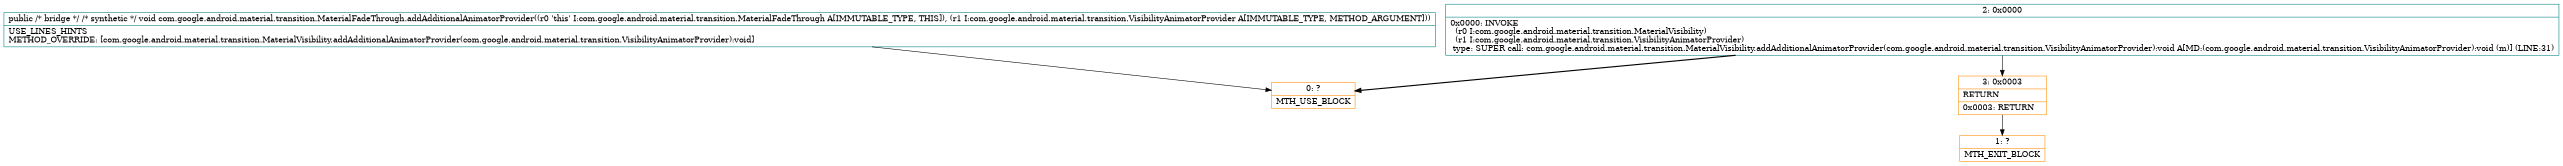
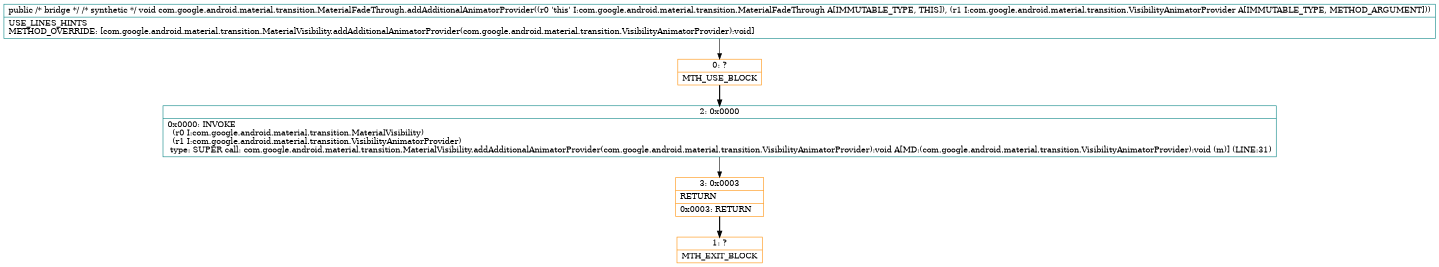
edge "2: 0x0000" -> "0: ?": reversed
edge "3: 0x0003" -> "1: ?": style solid -> bold
